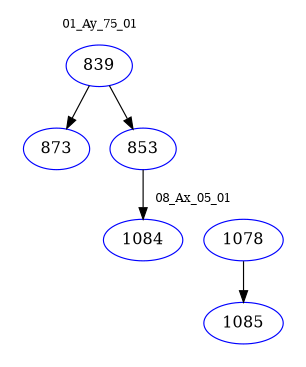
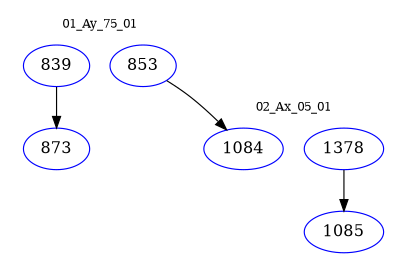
edge "839" -> "853": removed
cluster "08_Ax_05_01": label "08_Ax_05_01" -> "02_Ax_05_01"
node "1078": label "1078" -> "1378"
